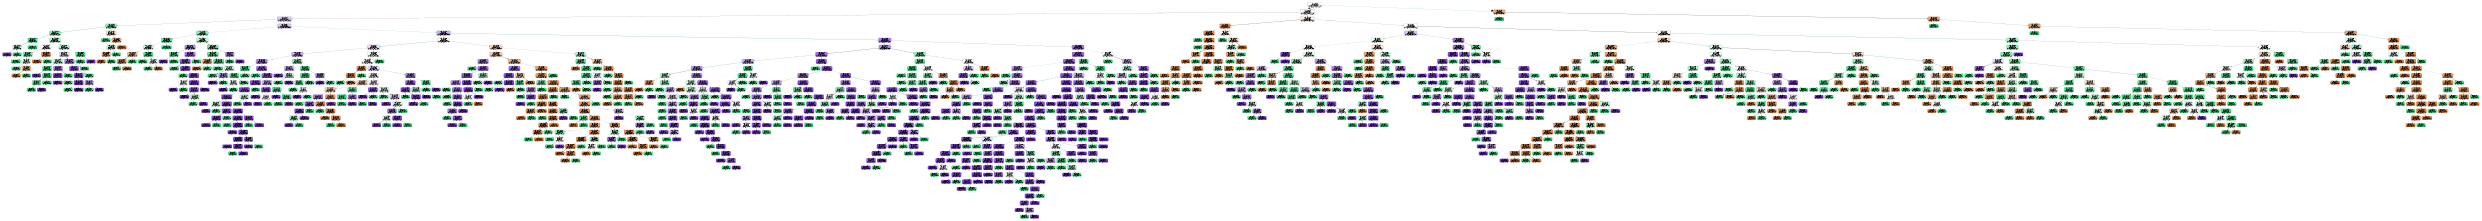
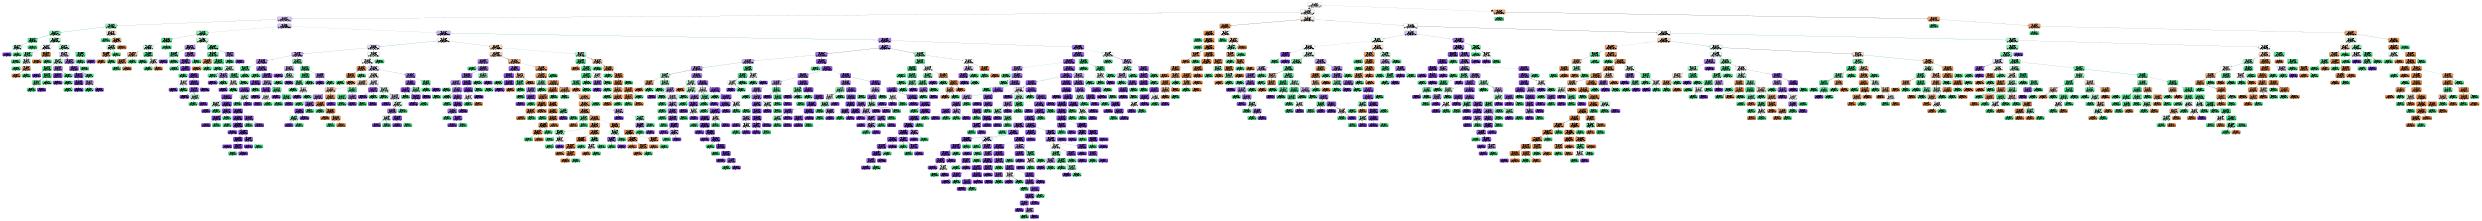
node "X[2] <= 0.51 gini = 0.34 samples = 60 value = [69, 19, 0]": added
node "X[1] <= -0.63 gini = 0.13 samples = 9 value = [0, 1, 13]": label "X[1] <= -0.63 gini = 0.13 samples = 9 value = [0, 1, 13]" -> "X[1] <= -0.63 gini = 0.13 gini = 9 value = [0, 1, 13]"
